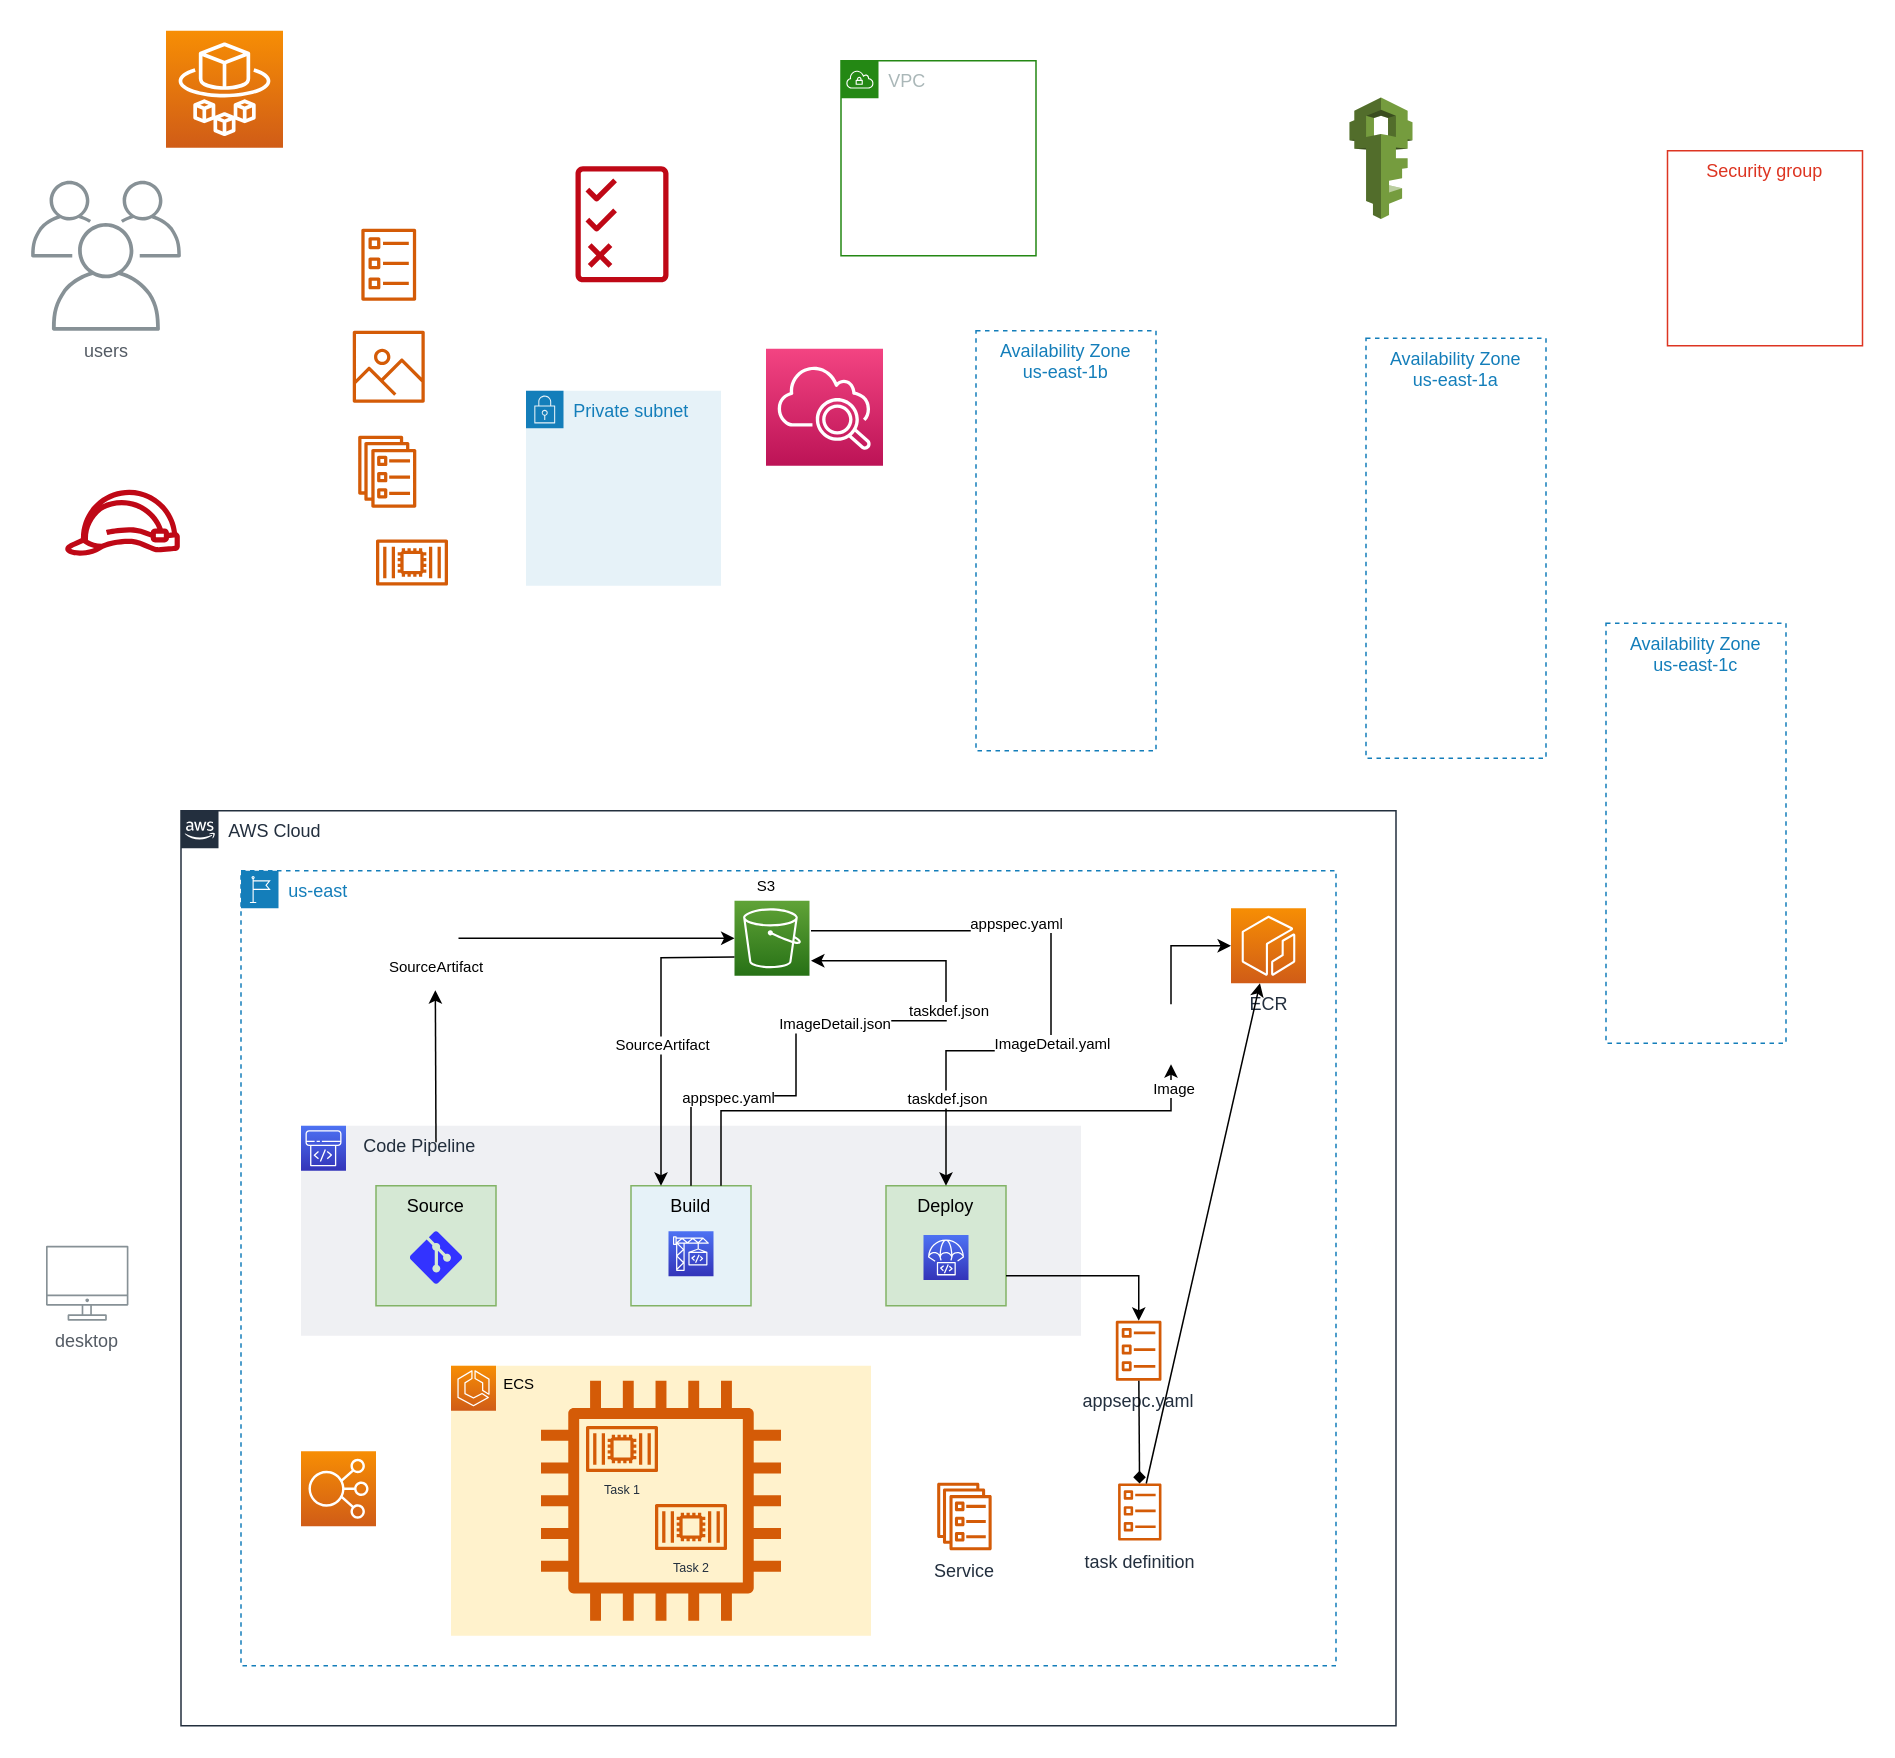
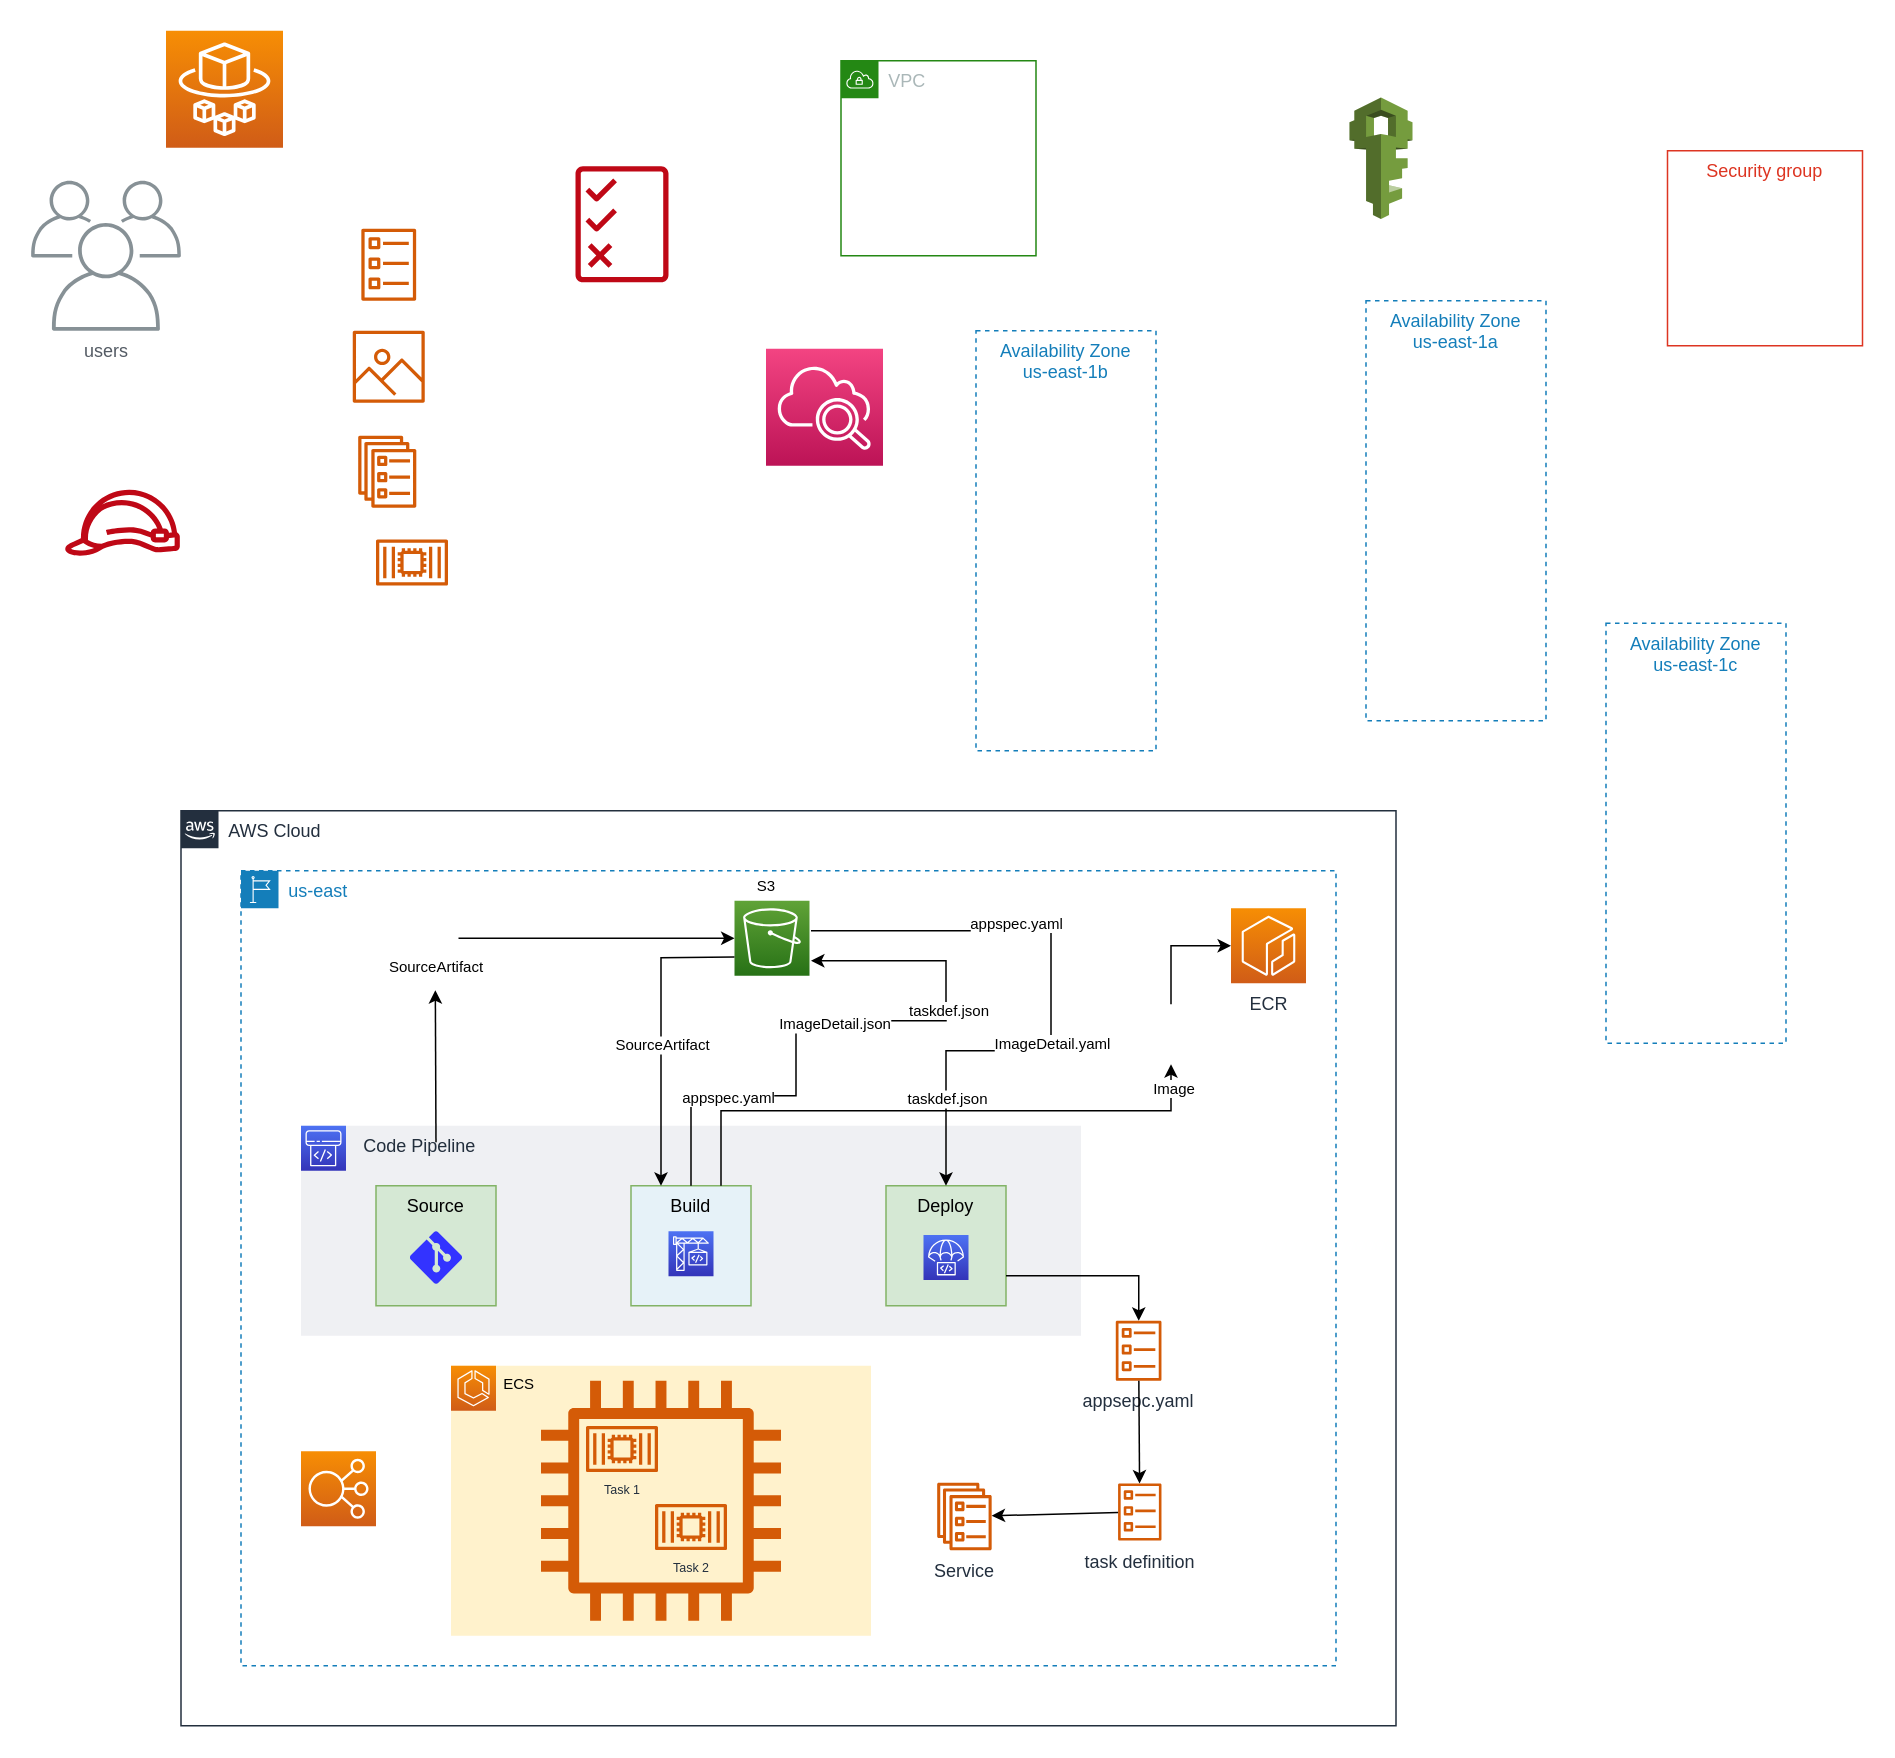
node "Private subnet": removed
node "Availability Zone us-east-1a": moved (1456, 548) -> (1456, 511)
edge "task definition" -> "ECR": now "task definition" -> "Service"
node "desktop": removed
edge "appsepc.yaml" -> "task definition": arrowhead diamond -> classic
